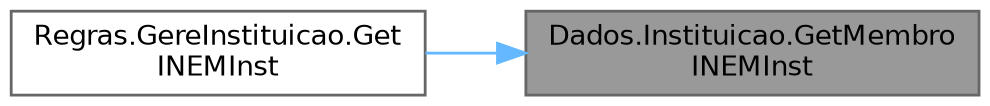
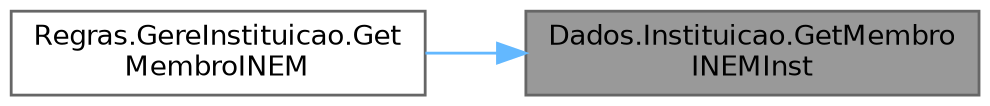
node "Regras.GereInstituicao.Get INEMInst": label "Regras.GereInstituicao.Get INEMInst" -> "Regras.GereInstituicao.Get MembroINEM"
